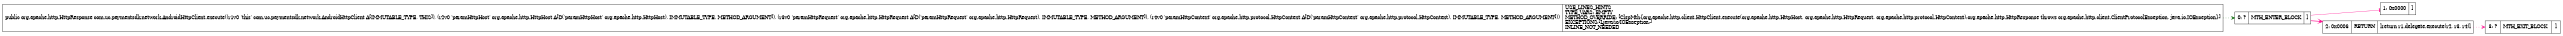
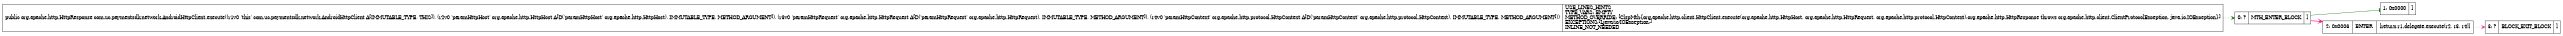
edge "0: ?" -> "1: 0x0000": color deeppink -> darkgreen
node "2: 0x0006": text "RETURN" -> "ENTER"
node "3: ?": text "MTH_EXIT_BLOCK" -> "BLOCK_EXIT_BLOCK"
